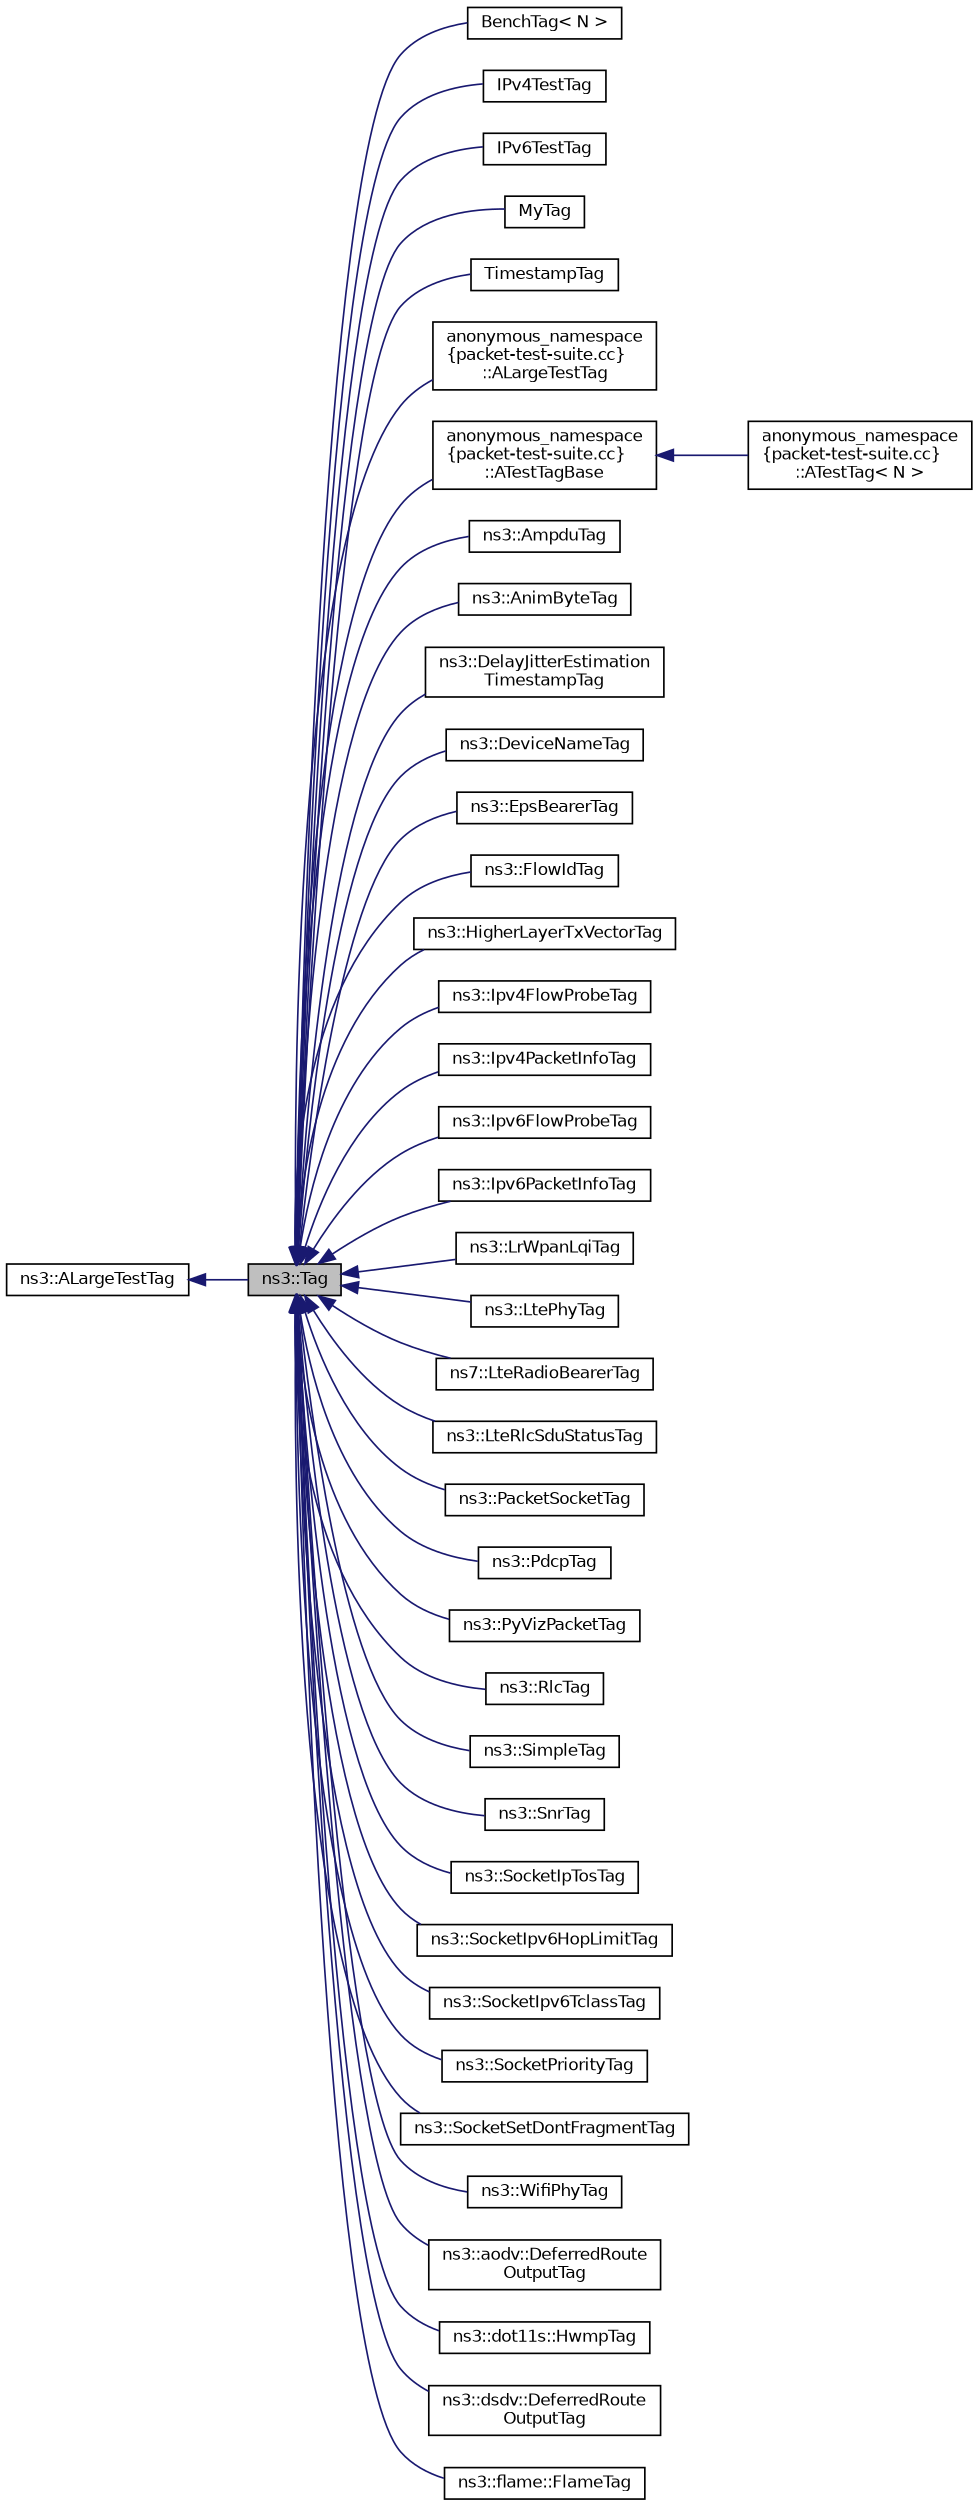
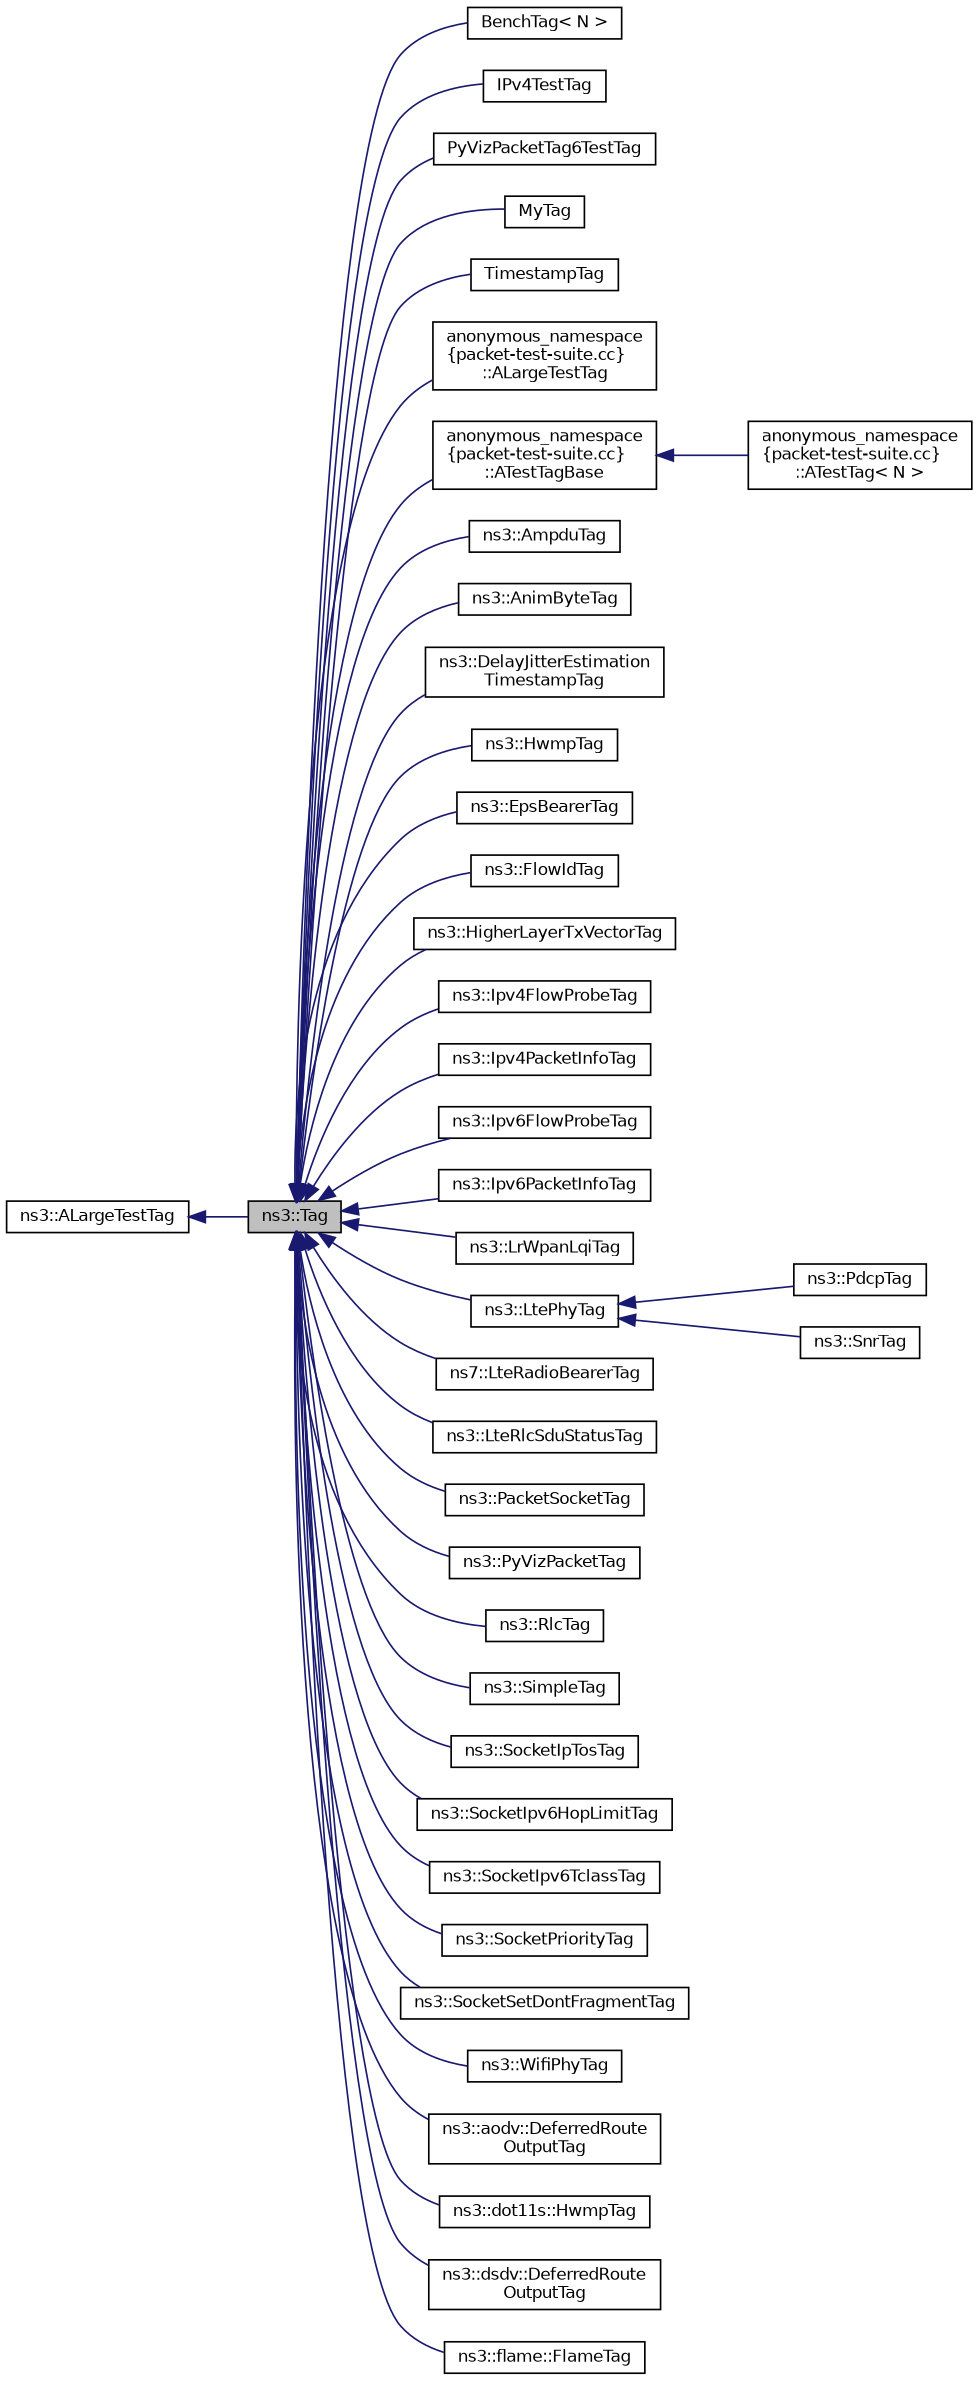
node "IPv6TestTag": label "IPv6TestTag" -> "PyVizPacketTag6TestTag"
node "ns3::DeviceNameTag": label "ns3::DeviceNameTag" -> "ns3::HwmpTag"
edge "ns3::PdcpTag" -> "ns3::Tag": now "ns3::PdcpTag" -> "ns3::LtePhyTag"
edge "ns3::SnrTag" -> "ns3::Tag": now "ns3::SnrTag" -> "ns3::LtePhyTag"
